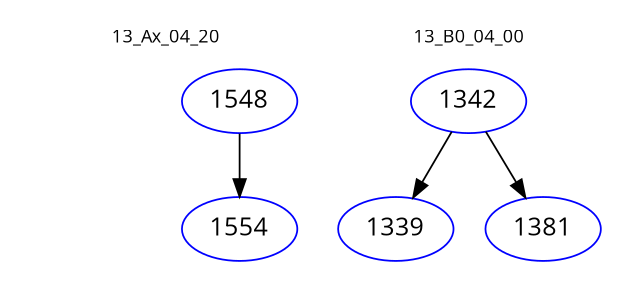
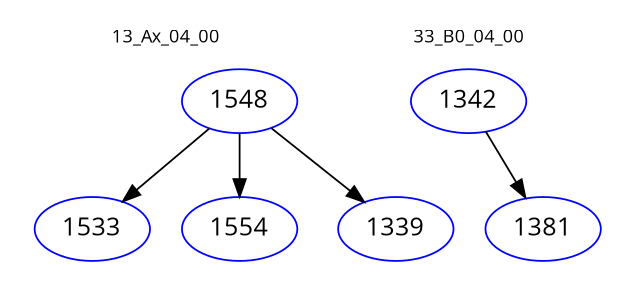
cluster "13_Ax_04_20": label "13_Ax_04_20" -> "13_Ax_04_00"
cluster "13_B0_04_00": label "13_B0_04_00" -> "33_B0_04_00"
edge "1342" -> "1339": now "1548" -> "1339"
node "1533": added
